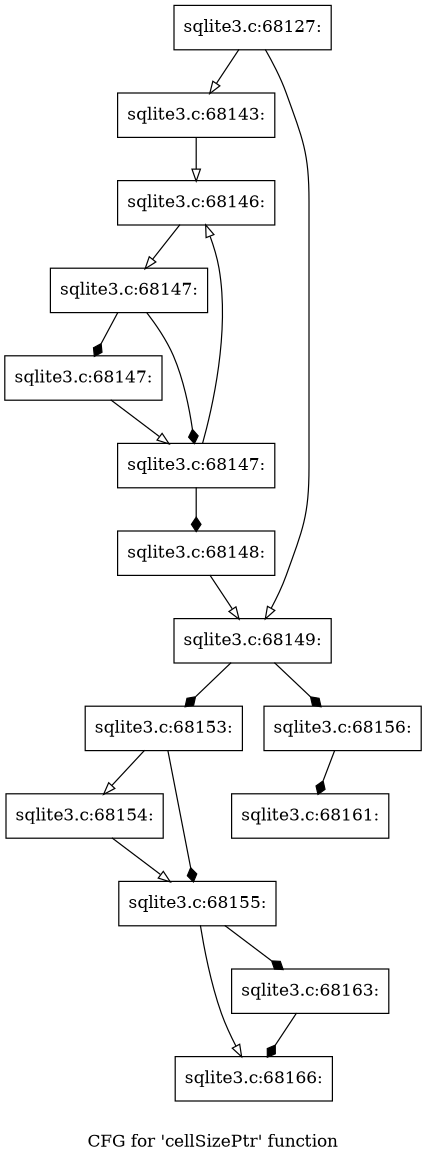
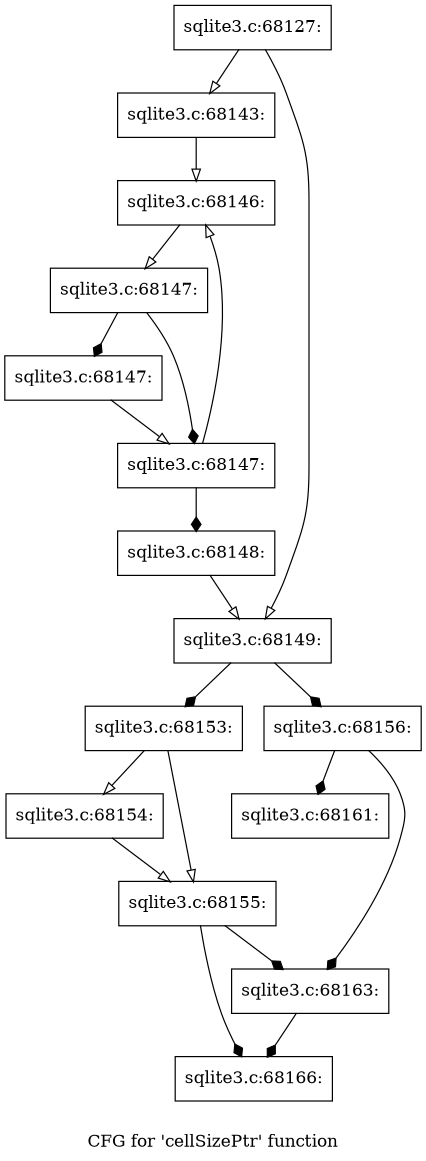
edge "sqlite3.c:68153:" -> "sqlite3.c:68155:": arrowhead diamond -> onormal
edge "sqlite3.c:68156:" -> "sqlite3.c:68163:": added
edge "sqlite3.c:68155:" -> "sqlite3.c:68166:": arrowhead onormal -> diamond
